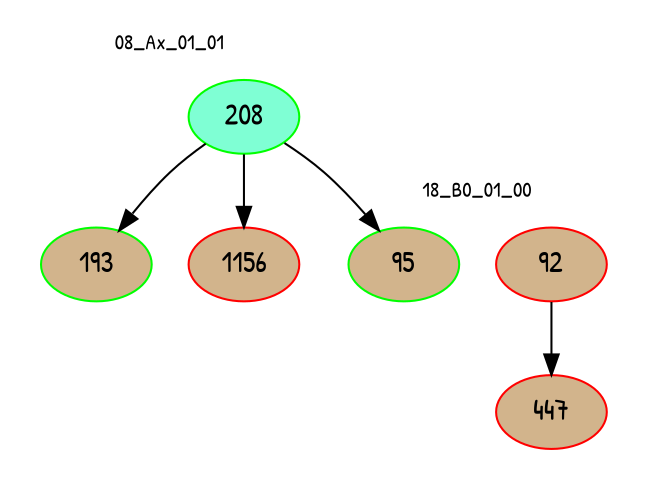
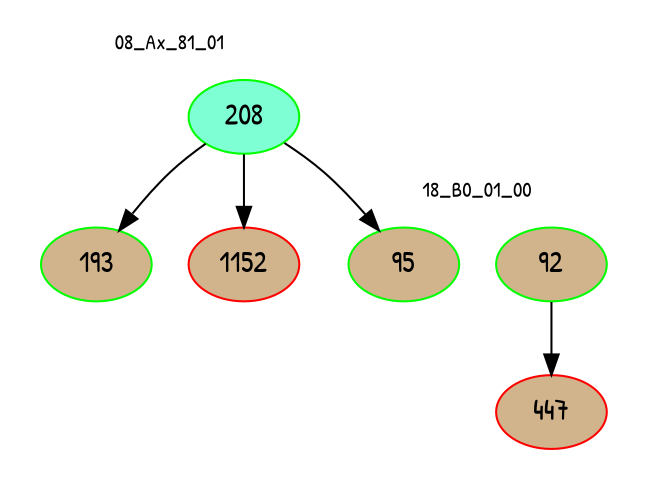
cluster "08_Ax_01_01": label "08_Ax_01_01" -> "08_Ax_81_01"
node "1156": label "1156" -> "1152"
node "92": color red -> green
